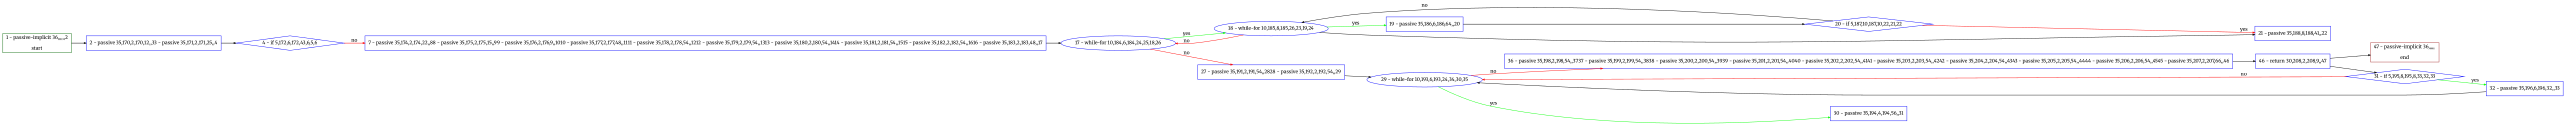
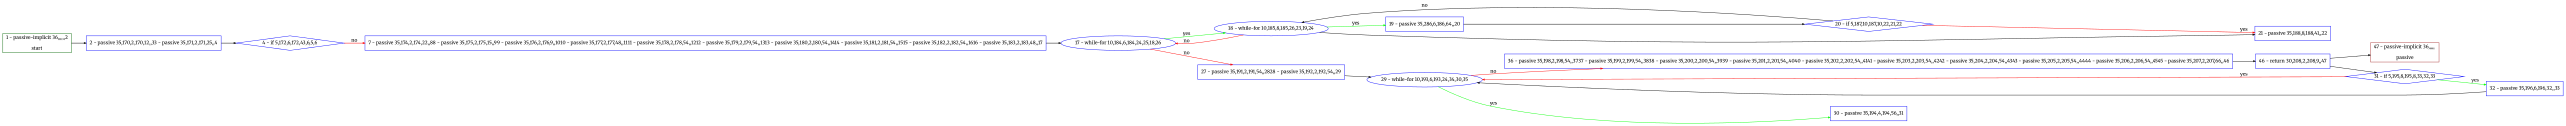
node "19 - passive 35,186,6,186,64,,20": label "19 - passive 35,186,6,186,64,,20" -> "19 - passive 35,286,6,186,64,,20"
node "47 - passive-implicit 36,,,,,, end": label "47 - passive-implicit 36,,,,,, end" -> "47 - passive-implicit 36,,,,,, passive"
edge "31 - if 5,195,8,195,8,33,32,33" -> "29 - while-for 10,193,6,193,24,34,30,35": label "no" -> "yes"
